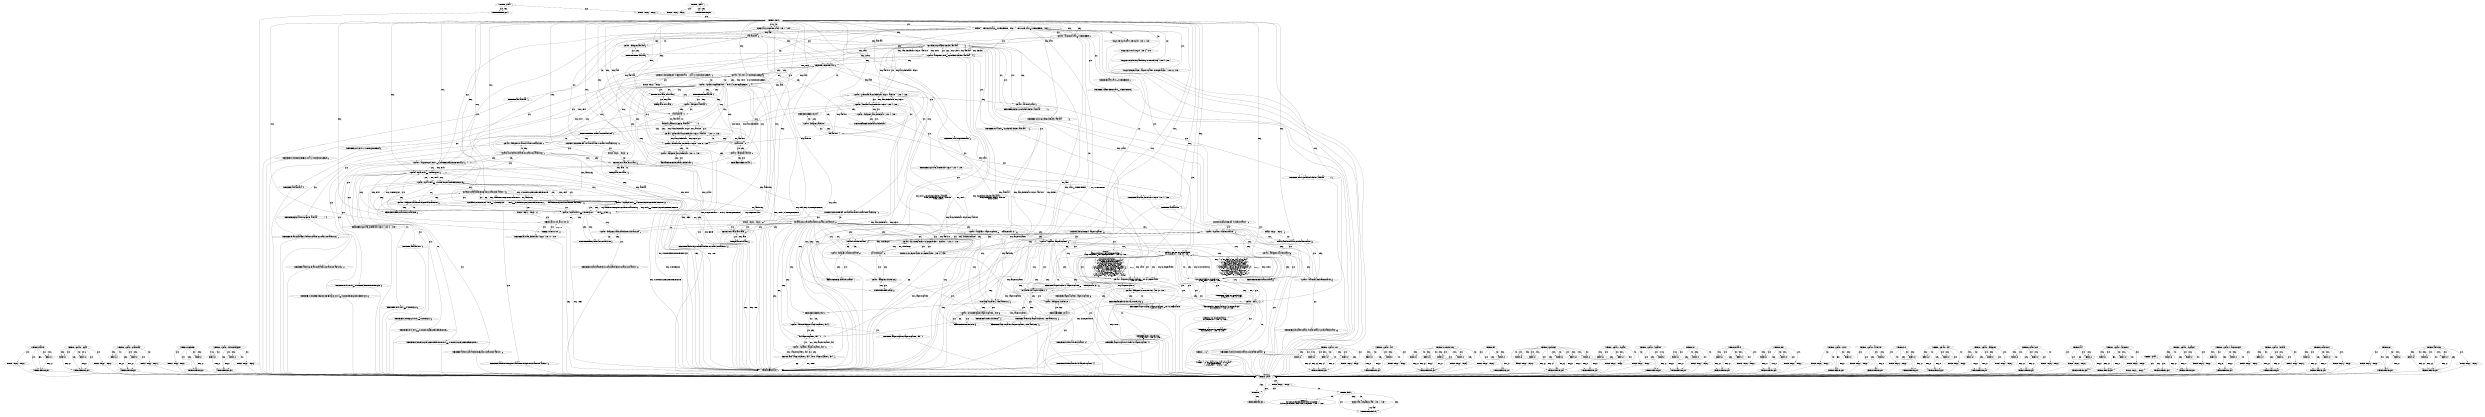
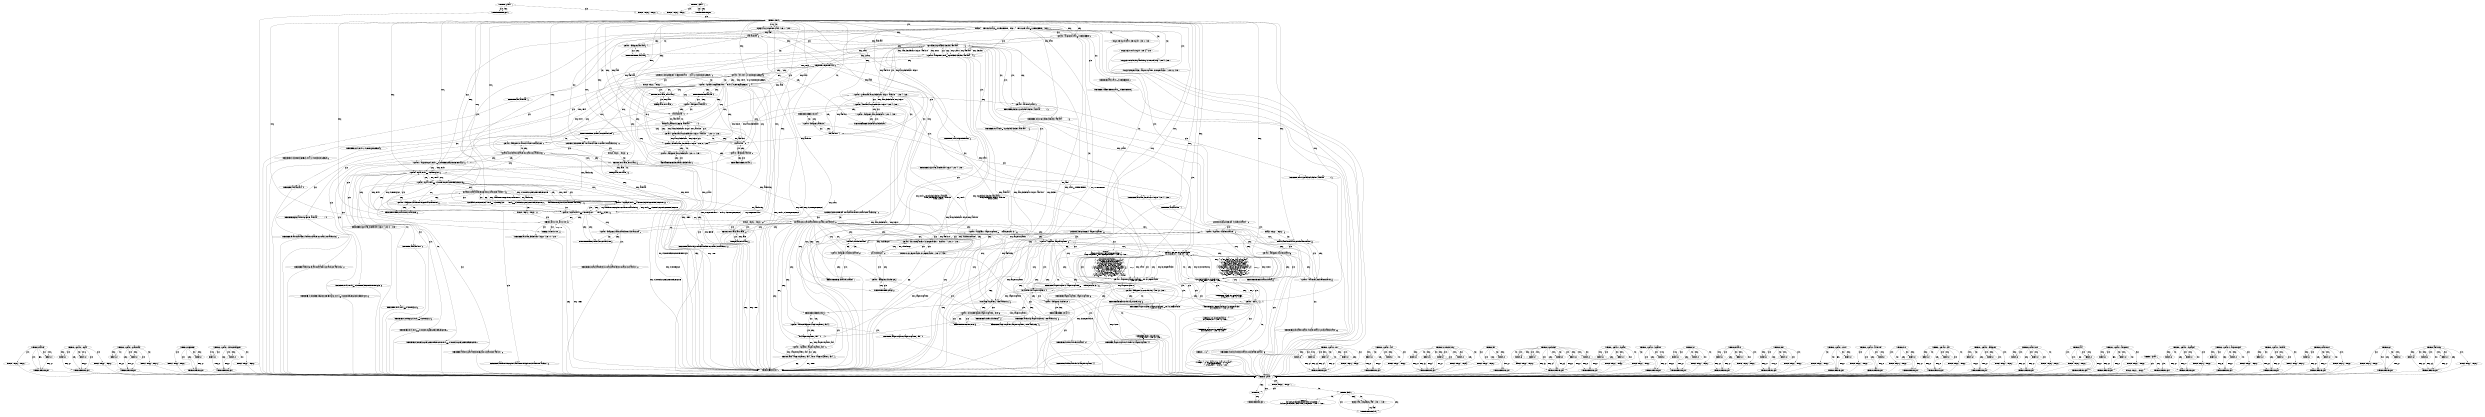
edge "(<operator>.logicalNot,!dangerous_pattern->find())" -> "(find,dangerous_pattern->find())": now "(<operator>.logicalNot,!dangerous_pattern->find())" -> "(FIELD_IDENTIFIER,find,find)"
